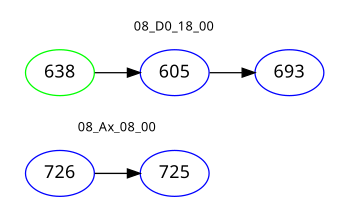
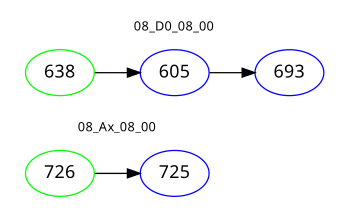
cluster "08_D0_18_00": label "08_D0_18_00" -> "08_D0_08_00"
node "726": color blue -> green
